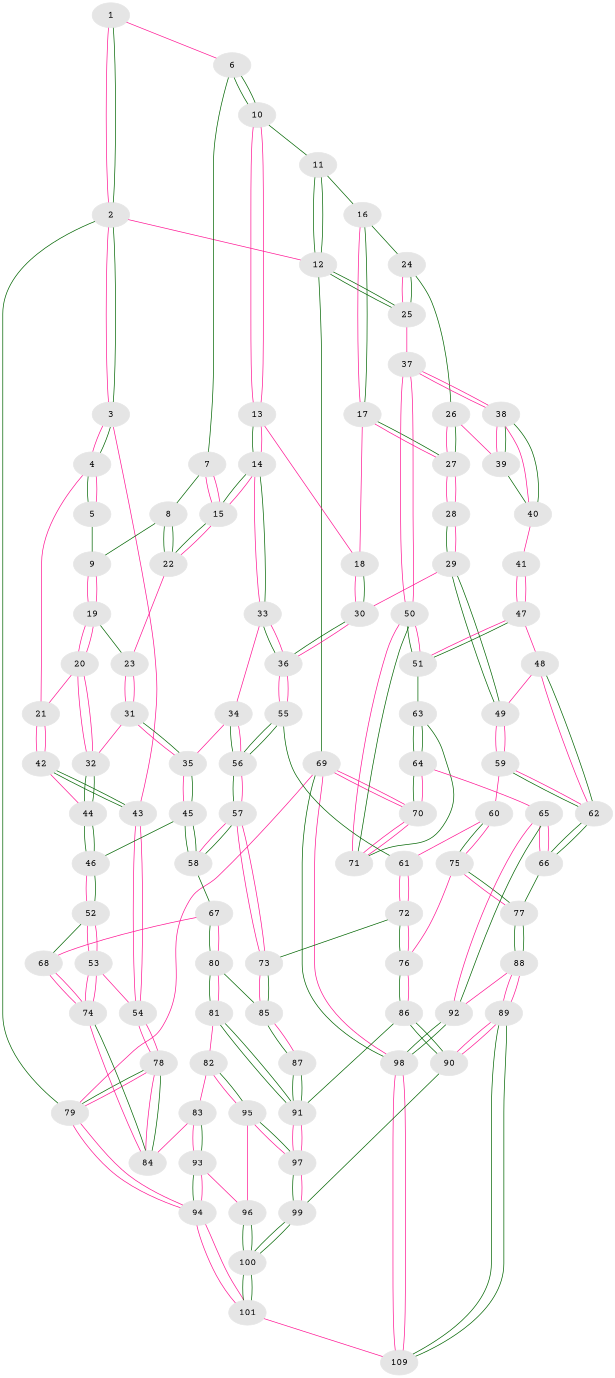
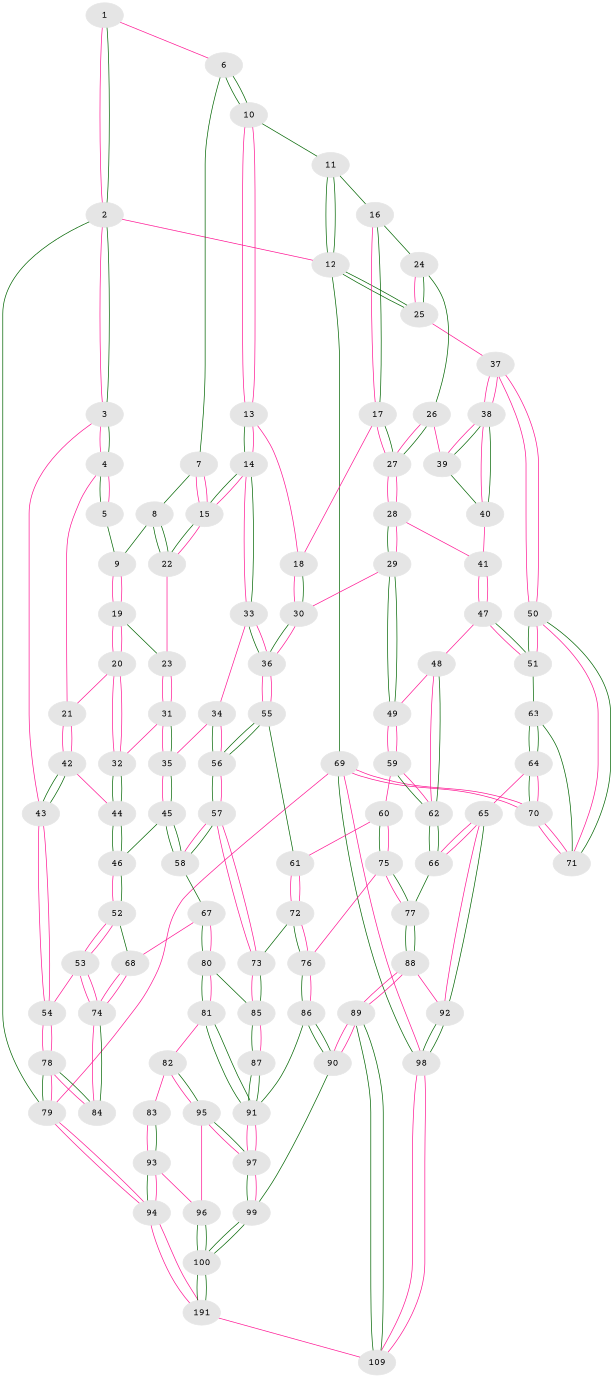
edge "28" -- "41": added
edge "83" -- "84": removed
node "101": label "101" -> "191"
